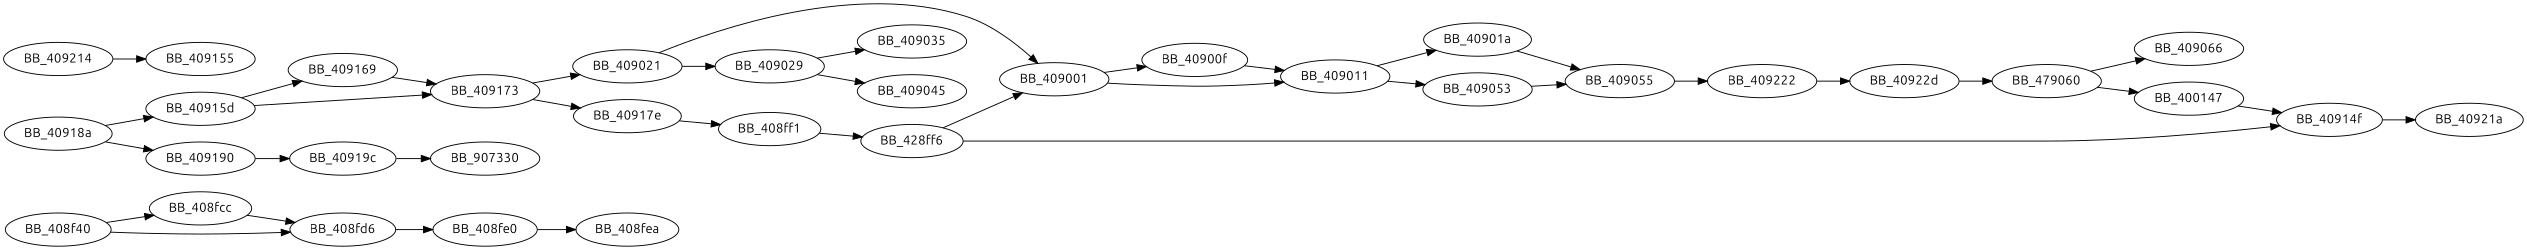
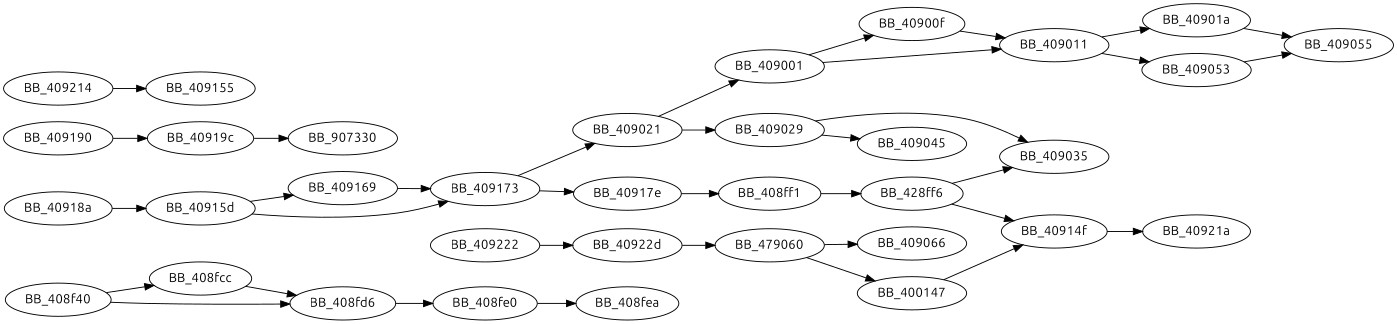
edge "BB_409055" -> "BB_409222": removed
edge "BB_428ff6" -> "BB_409001": now "BB_428ff6" -> "BB_409035"
edge "BB_40918a" -> "BB_409190": removed
